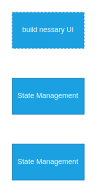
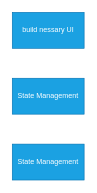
node "build nessary UI": style dashed -> solid
